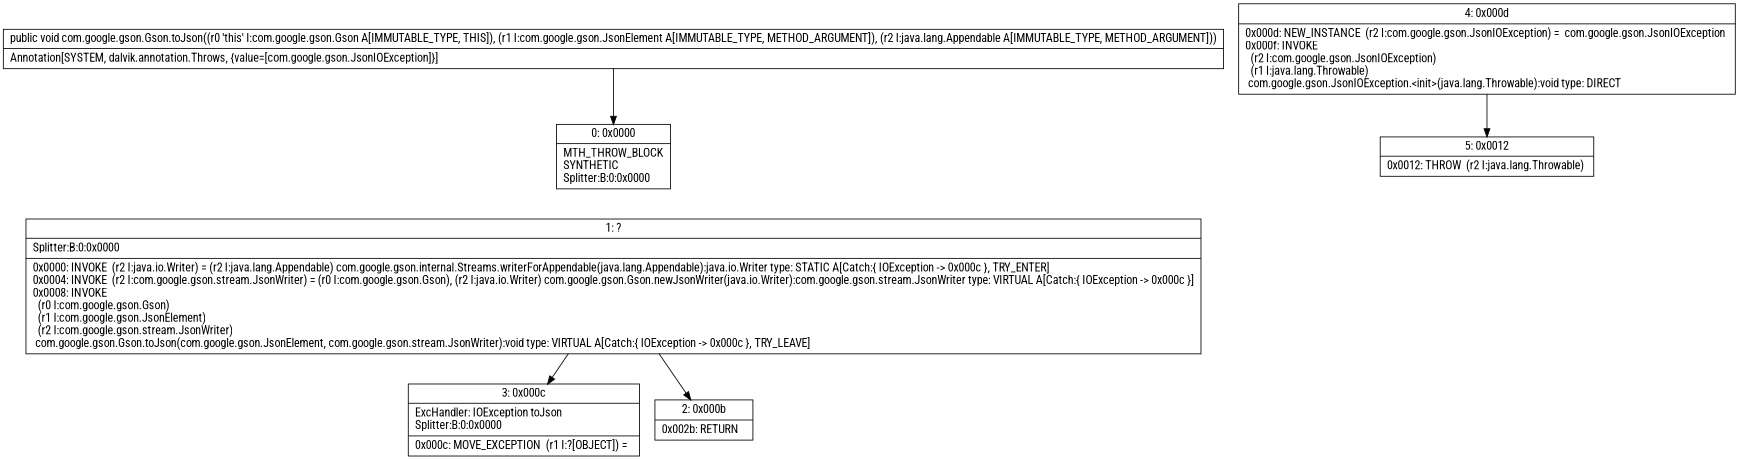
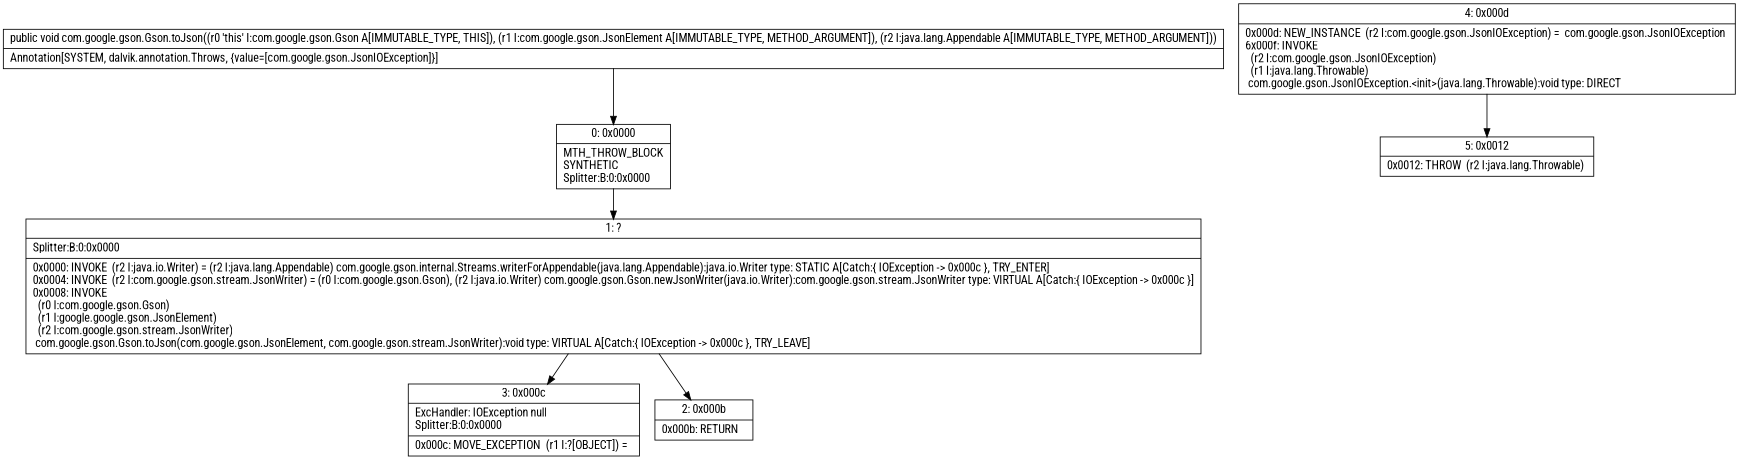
node "4: 0x000d": text "0x000f: INVOKE" -> "6x000f: INVOKE"
edge "0: 0x0000" -> "1: ?": added
node "1: ?": text "(r1 I:com.google.gson.JsonElement)" -> "(r1 I:google.google.gson.JsonElement)"
node "3: 0x000c": text "ExcHandler: IOException toJson" -> "ExcHandler: IOException null"
node "2: 0x000b": text "0x002b: RETURN" -> "0x000b: RETURN"
